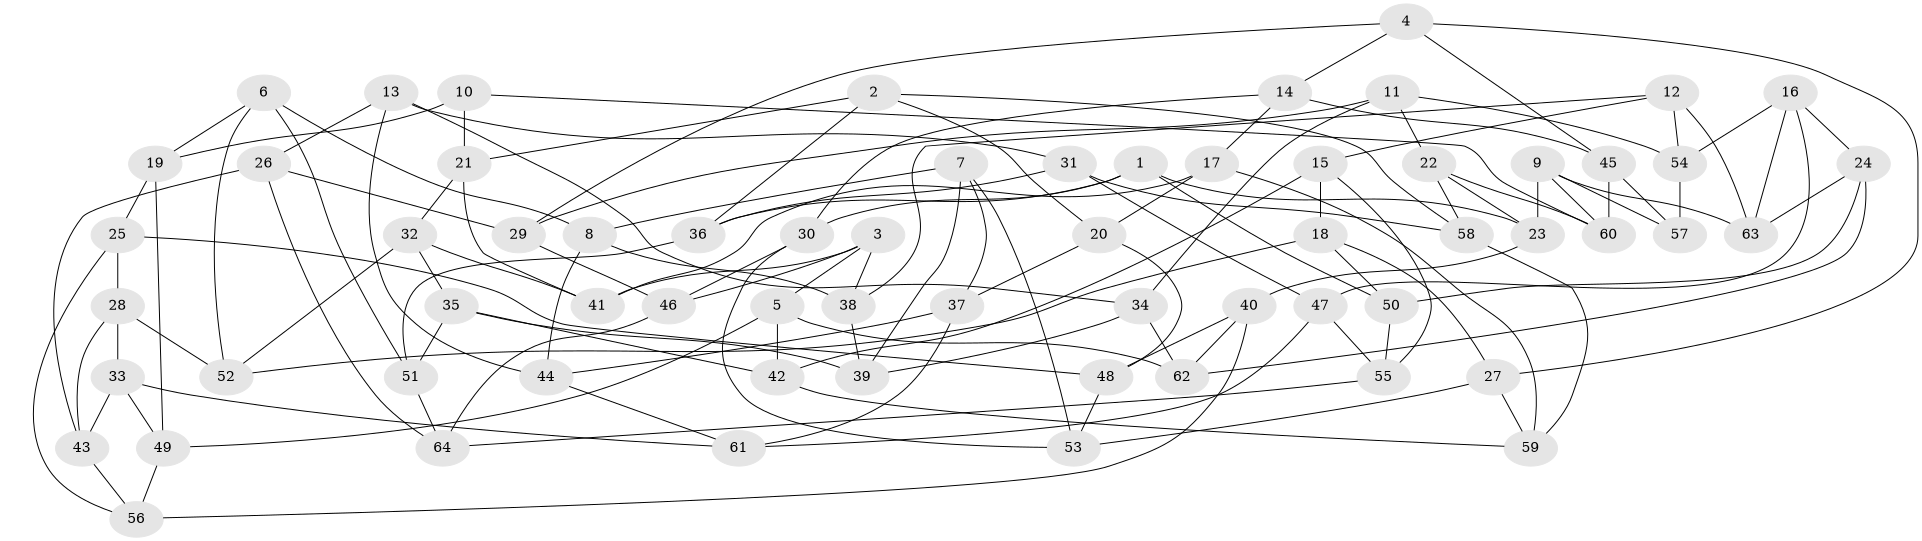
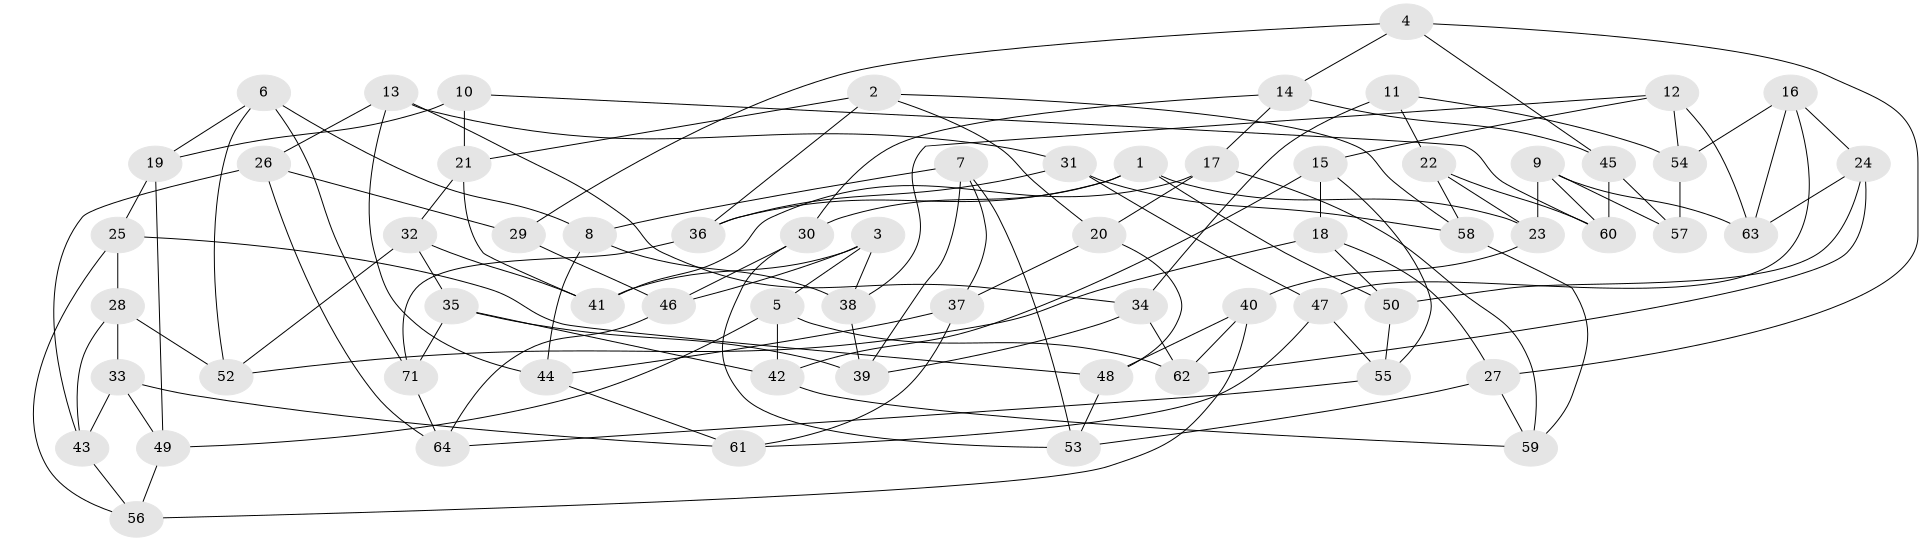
edge "11" -- "29": removed
node "51": label "51" -> "71"
